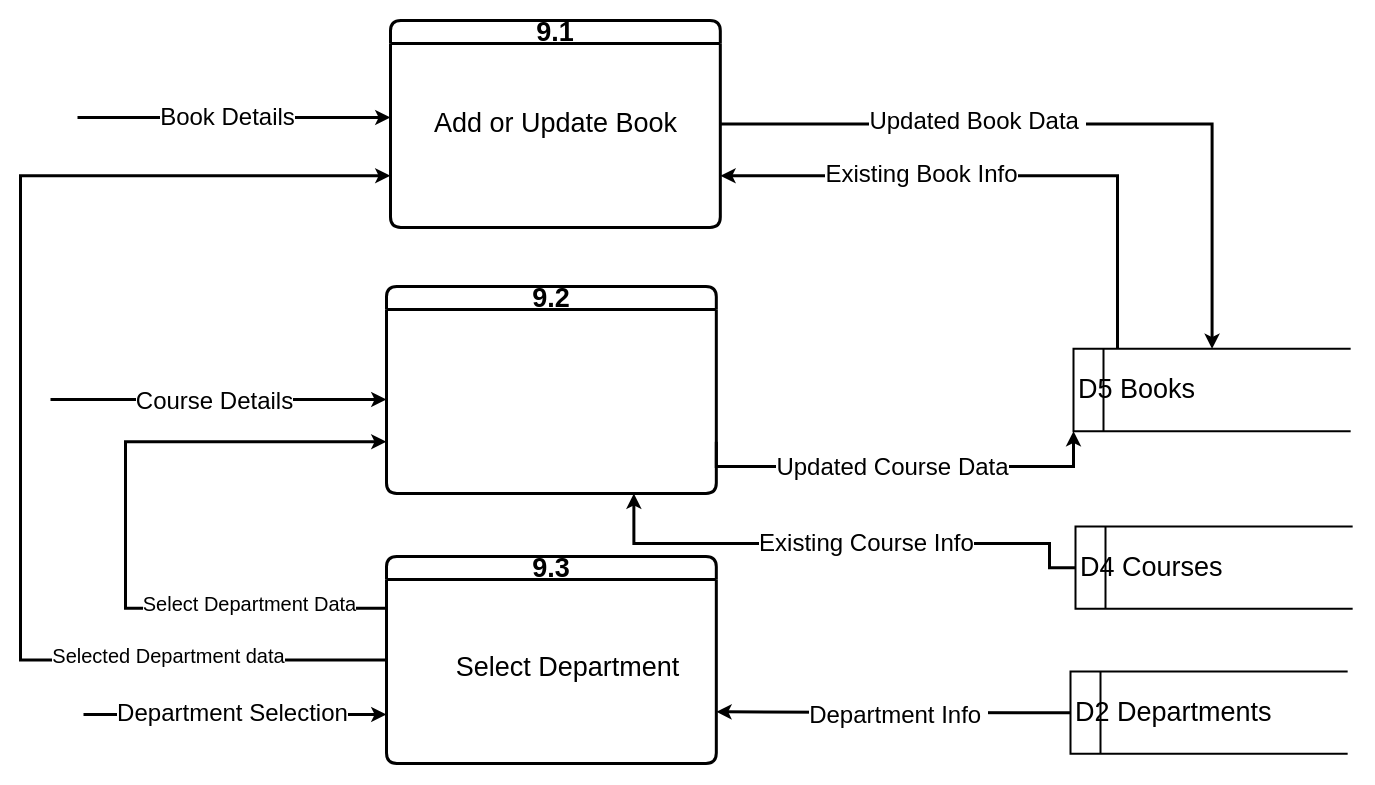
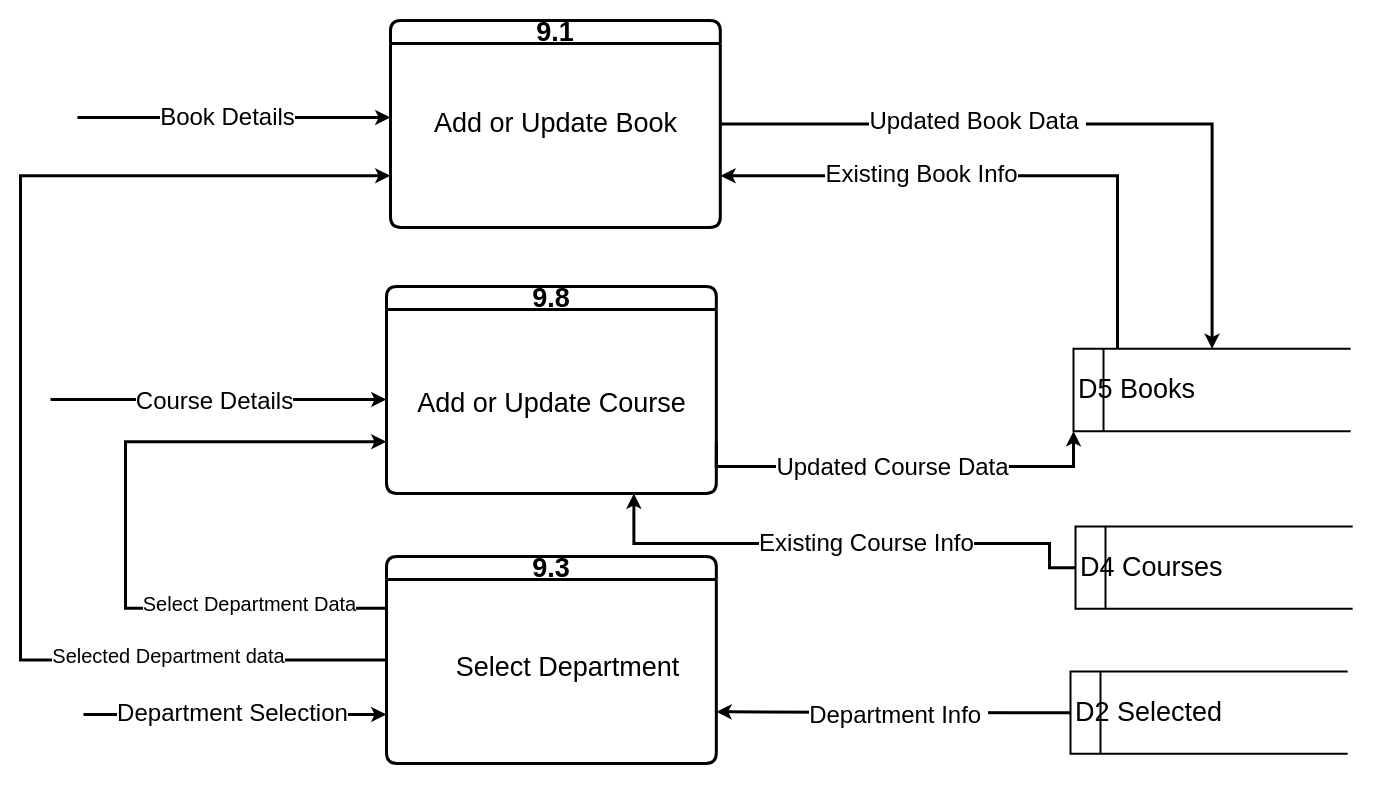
node "9.2": label "9.2" -> "9.8"
node "Add or Update Course": added
node "D2 Departments": label "D2 Departments" -> "D2 Selected"
